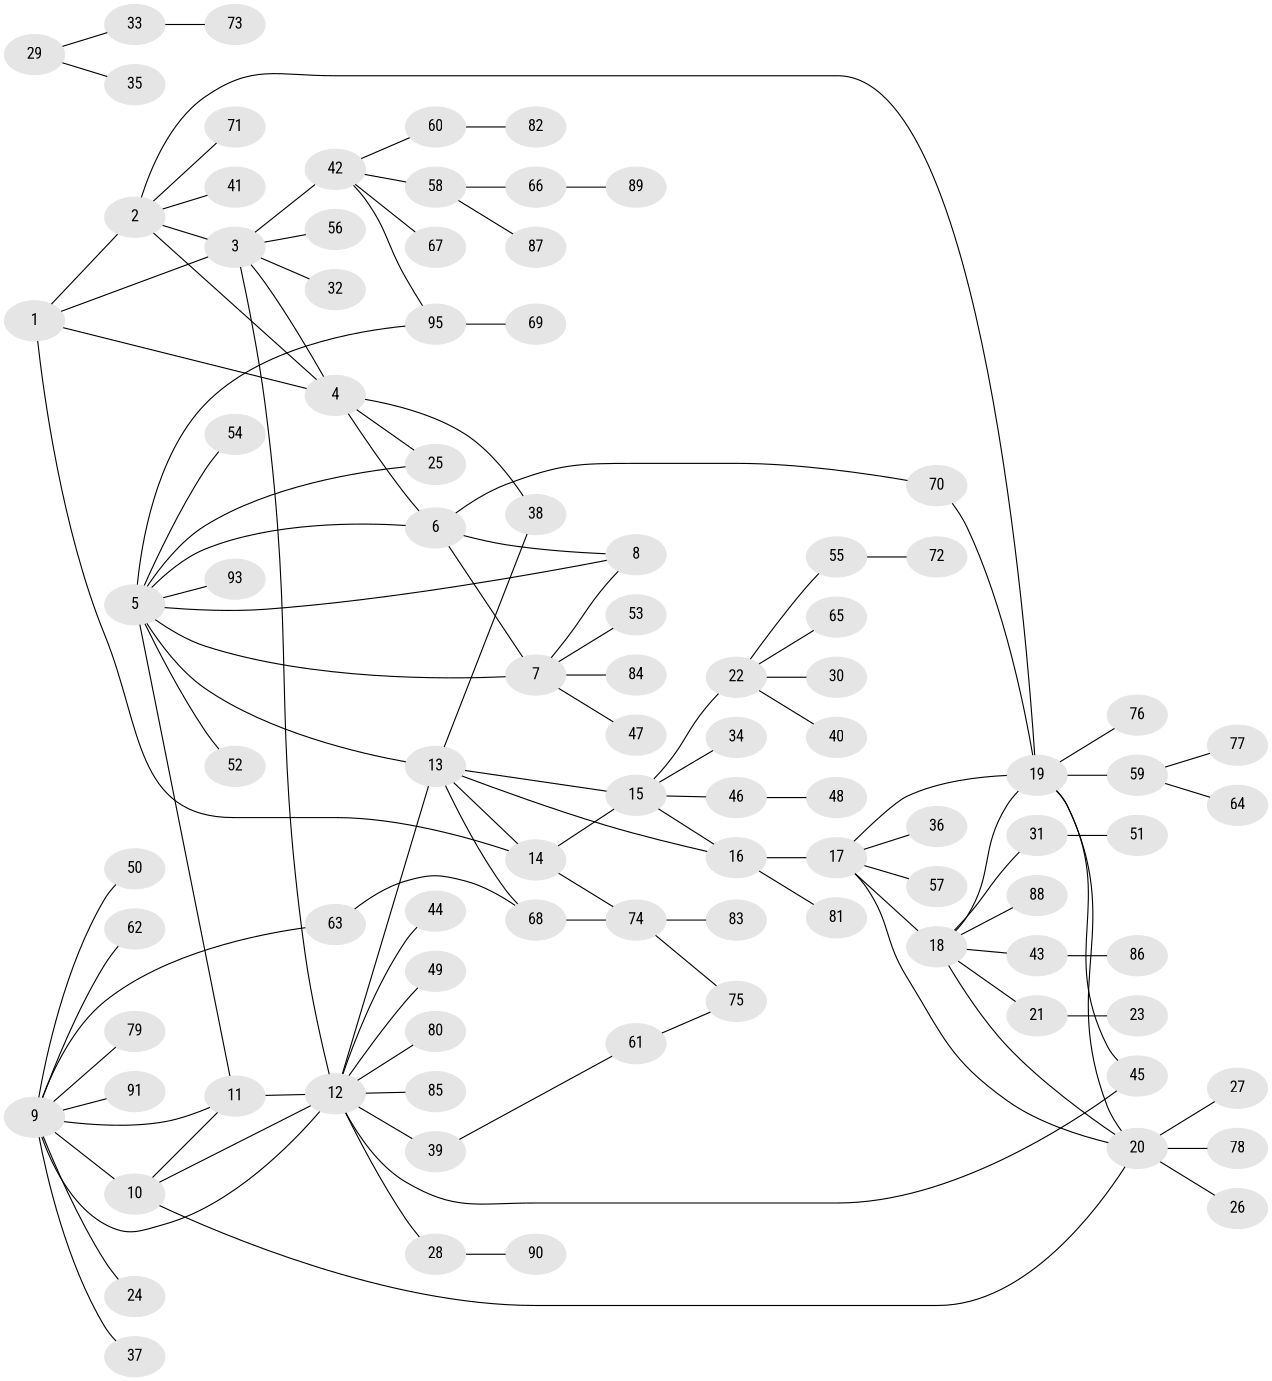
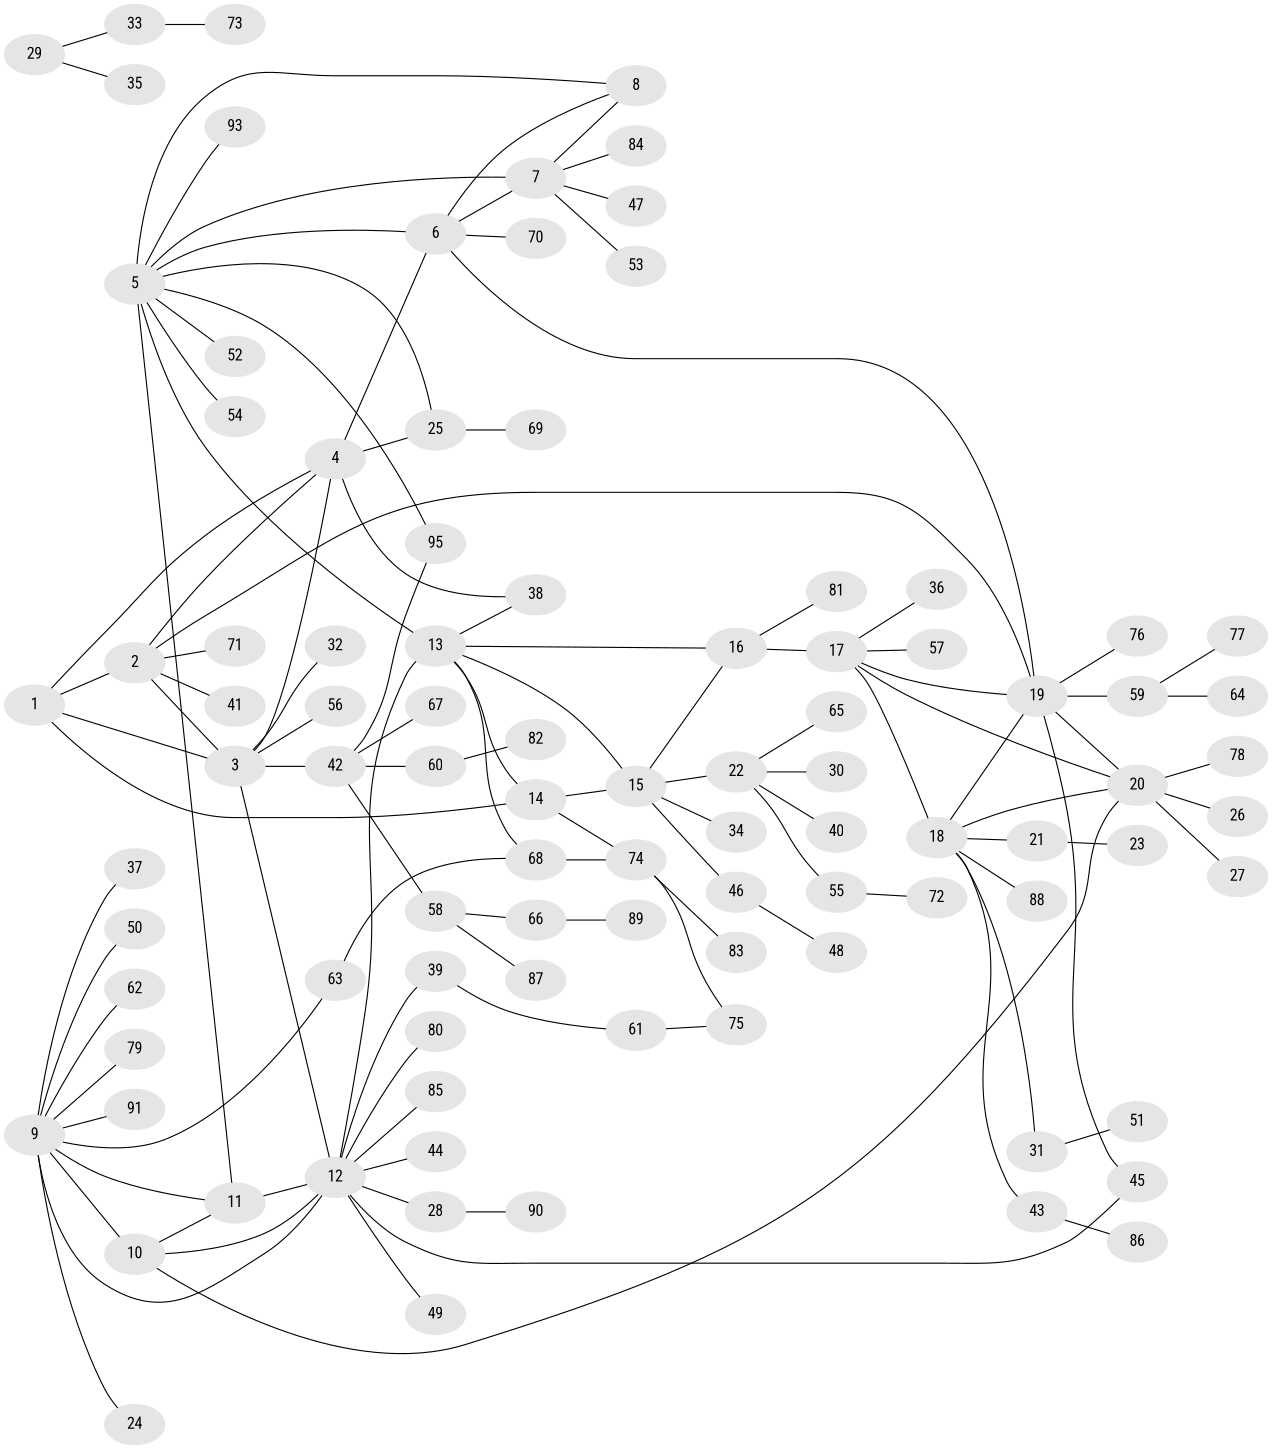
edge "95" -- "69": now "25" -- "69"
edge "70" -- "19": now "6" -- "19"
